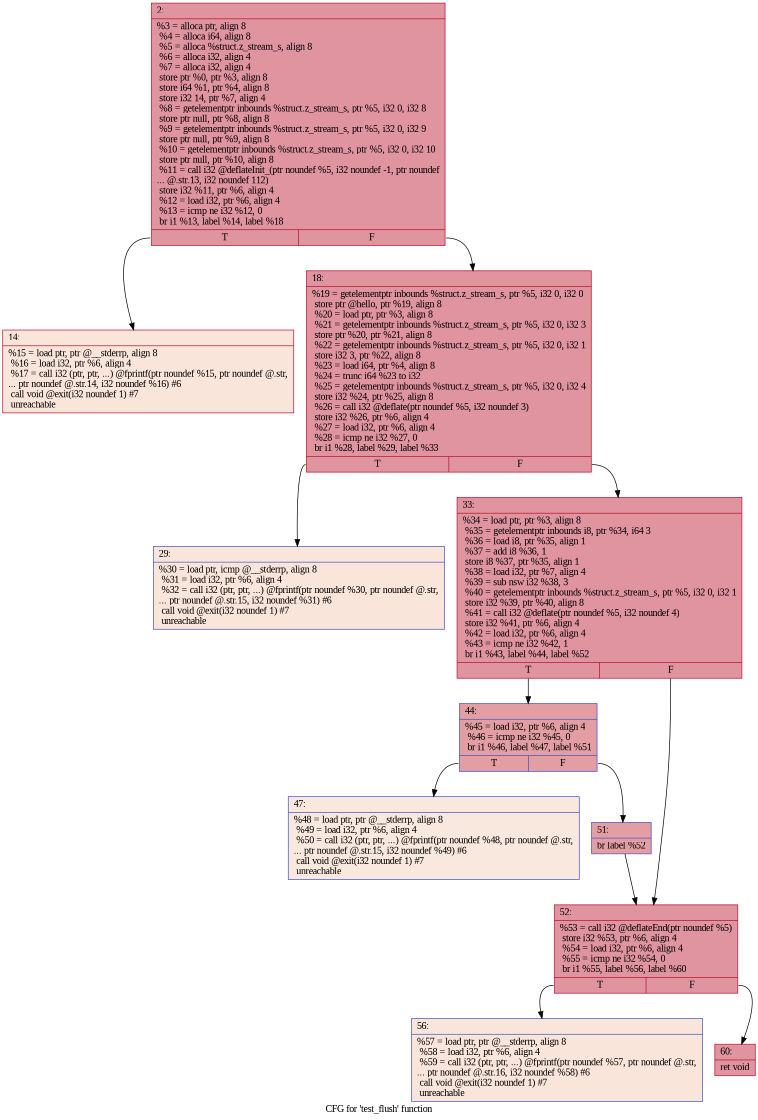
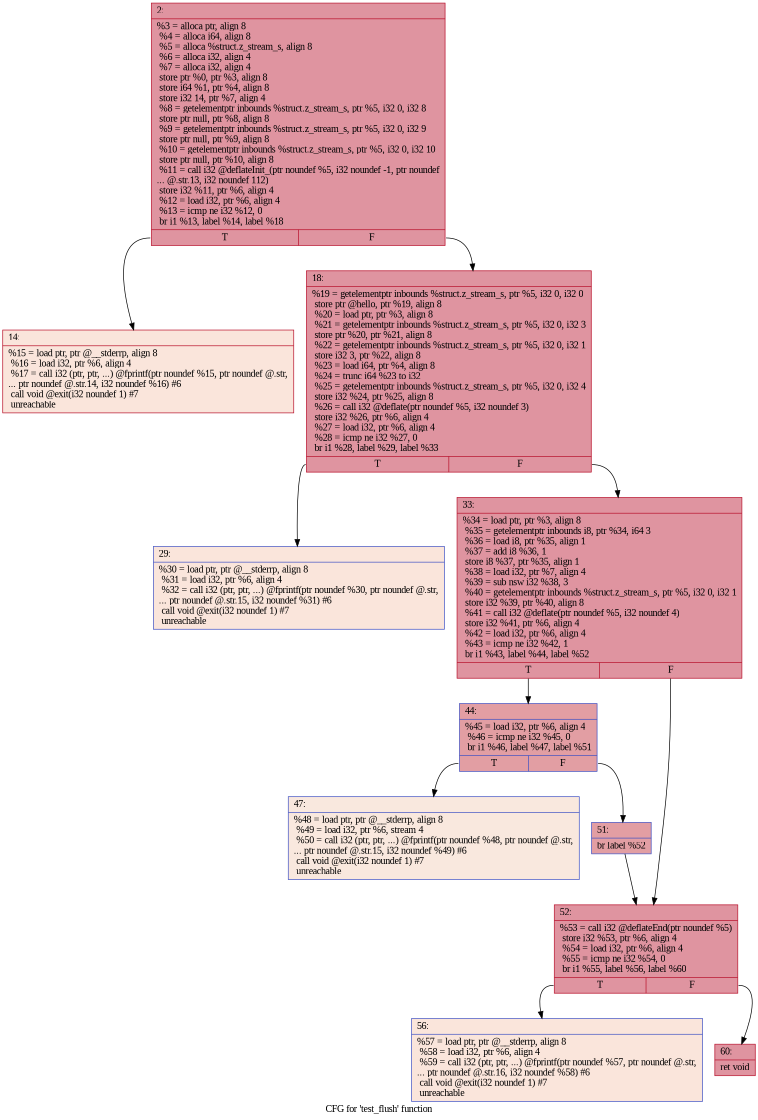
node "29:": text "%30 = load ptr, icmp @__stderrp, align 8" -> "%30 = load ptr, ptr @__stderrp, align 8"
node "47:": text "%49 = load i32, ptr %6, align 4" -> "%49 = load i32, ptr %6, stream 4"
